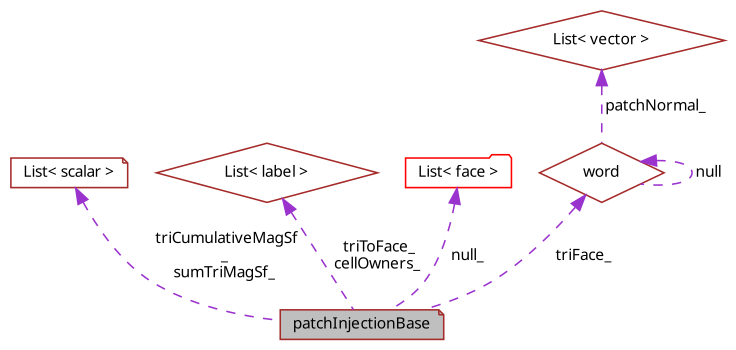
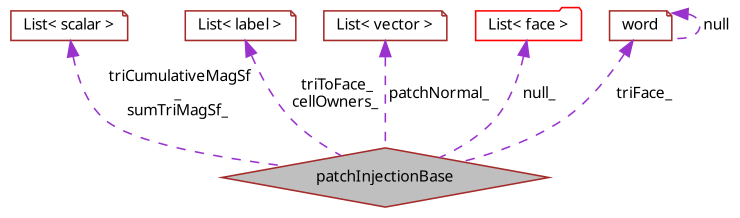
node "List< vector >": shape diamond -> note
edge "word" -> "List< vector >": now "patchInjectionBase" -> "List< vector >"
node "List< label >": shape diamond -> note
node "word": shape diamond -> note
node "patchInjectionBase": shape note -> diamond
